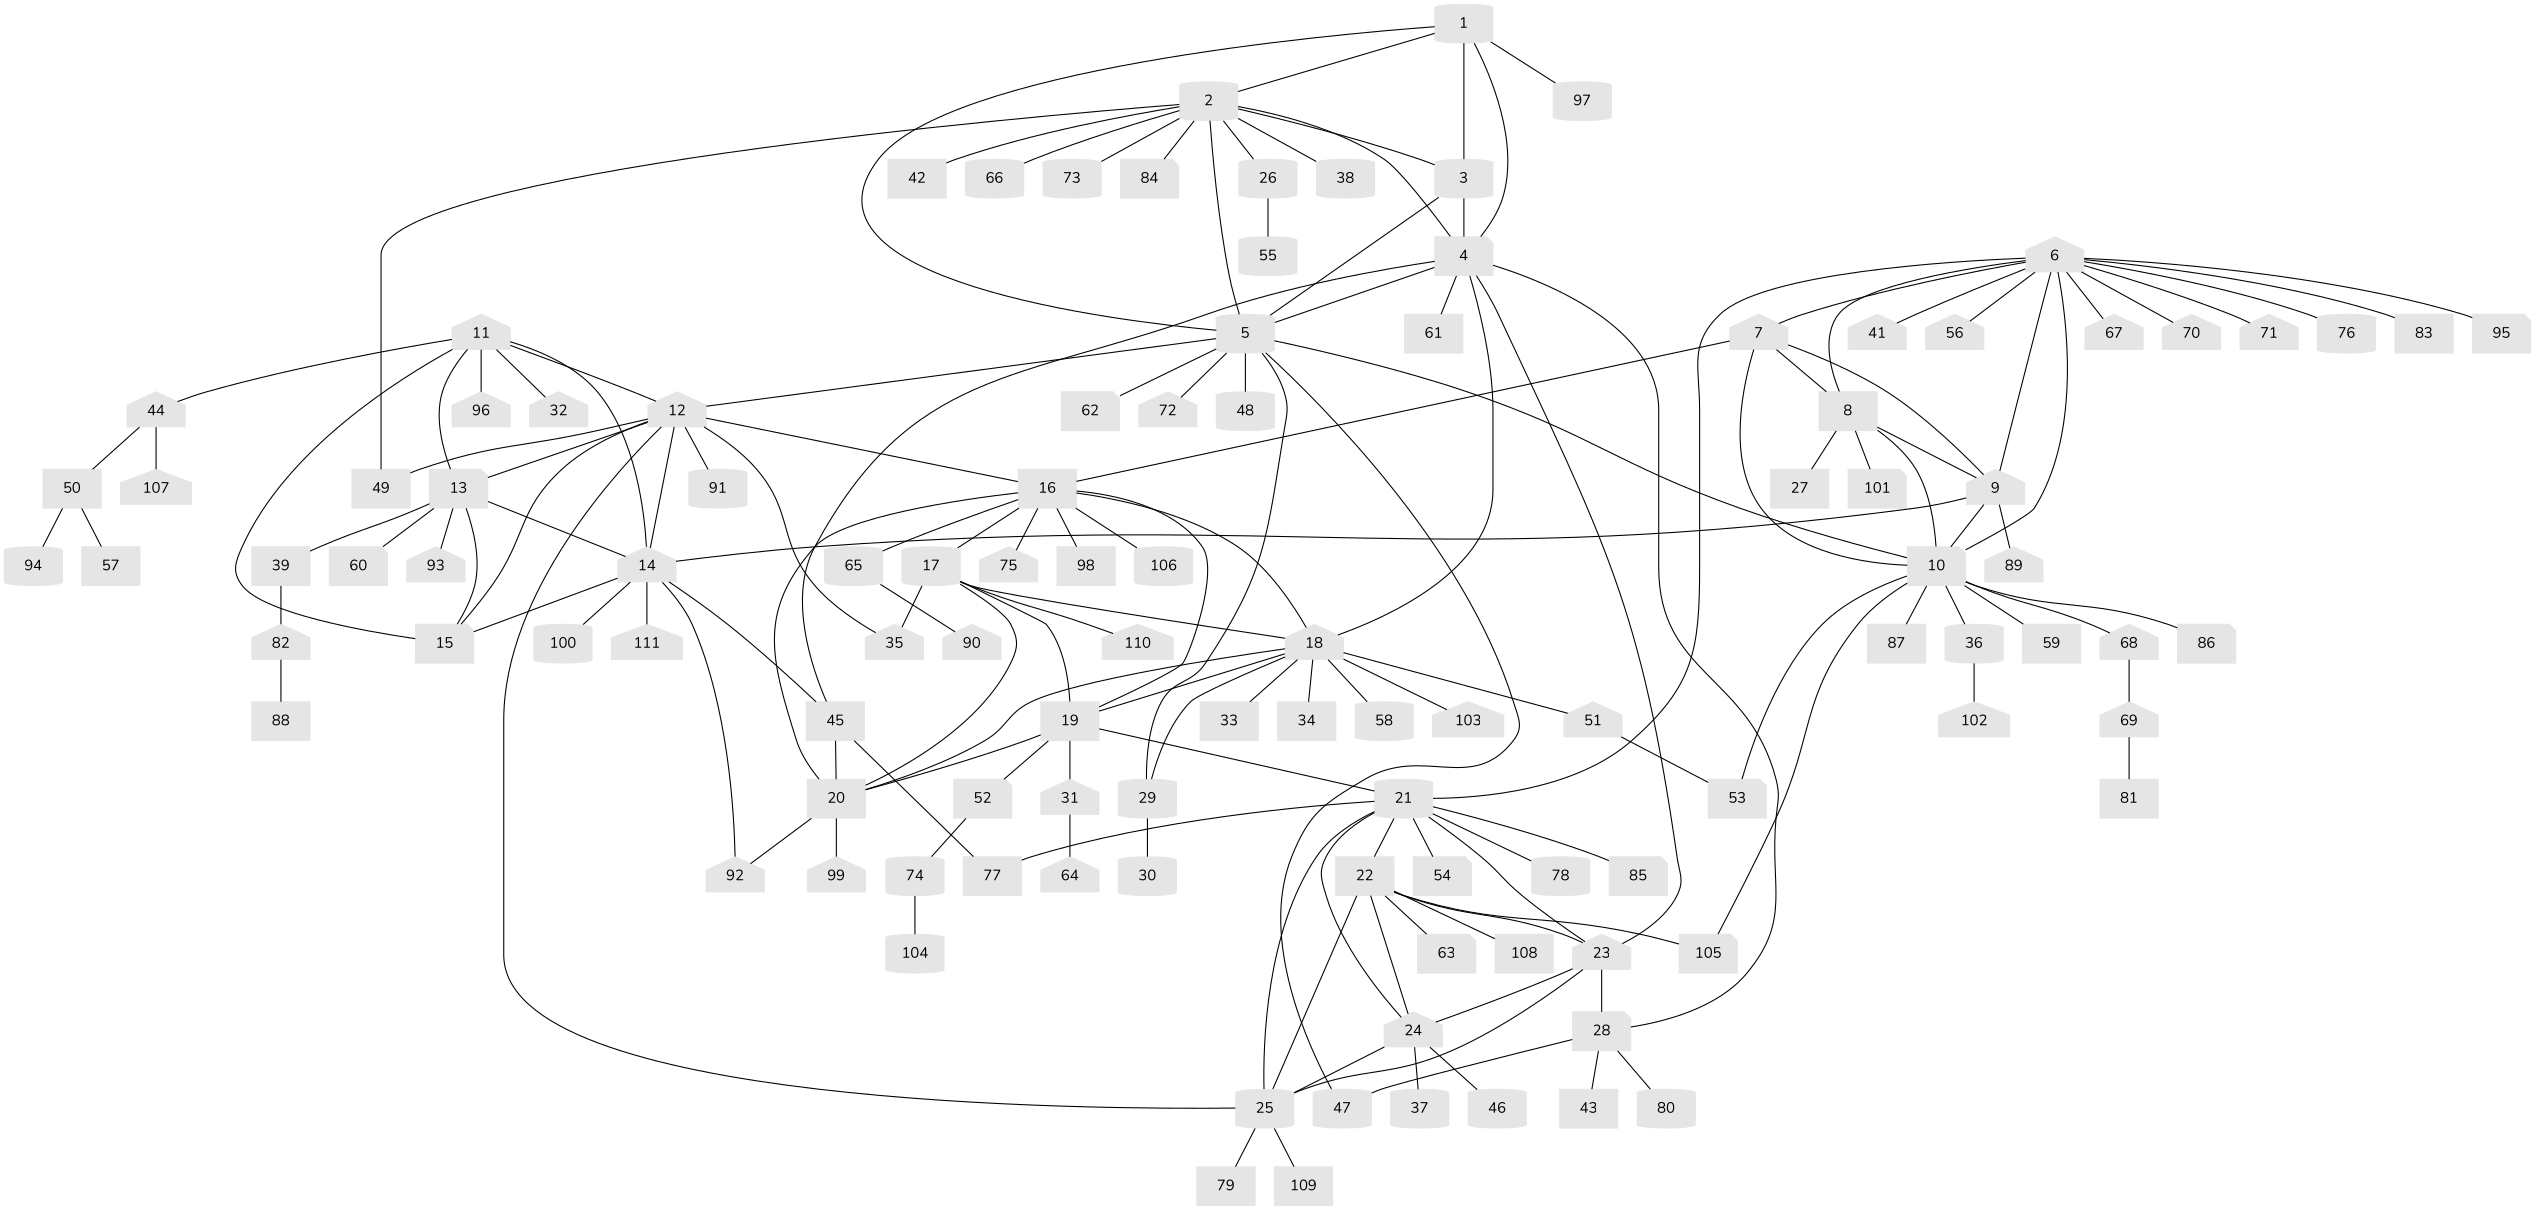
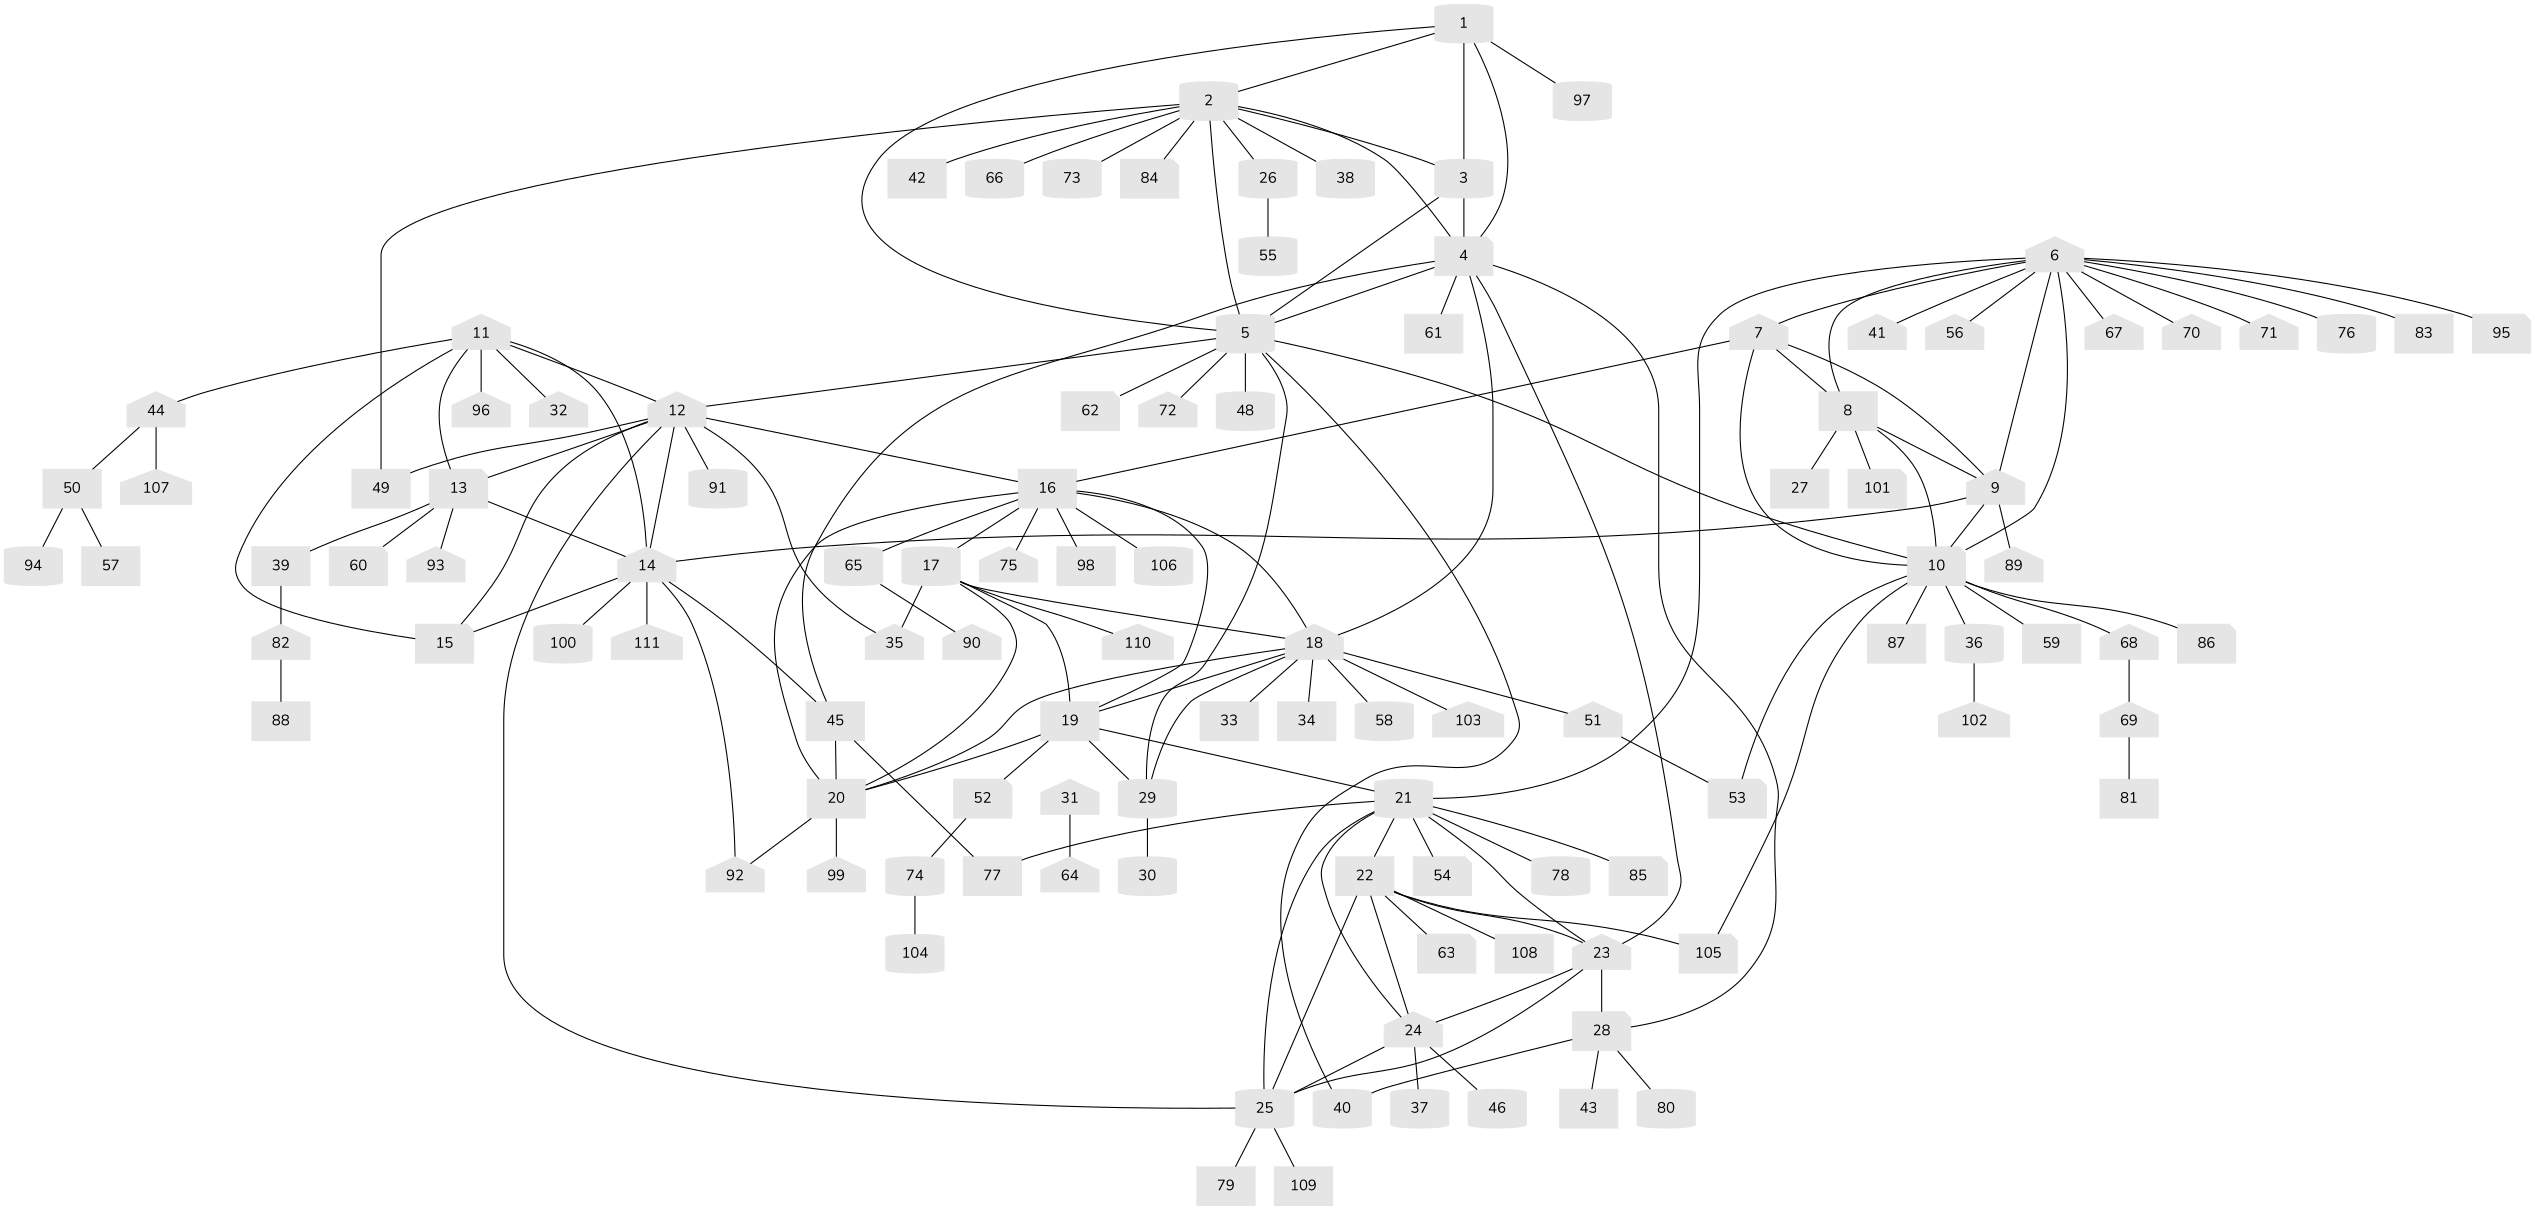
edge "13" -- "15": removed
edge "19" -- "31": now "19" -- "29"
node "47": label "47" -> "40"
